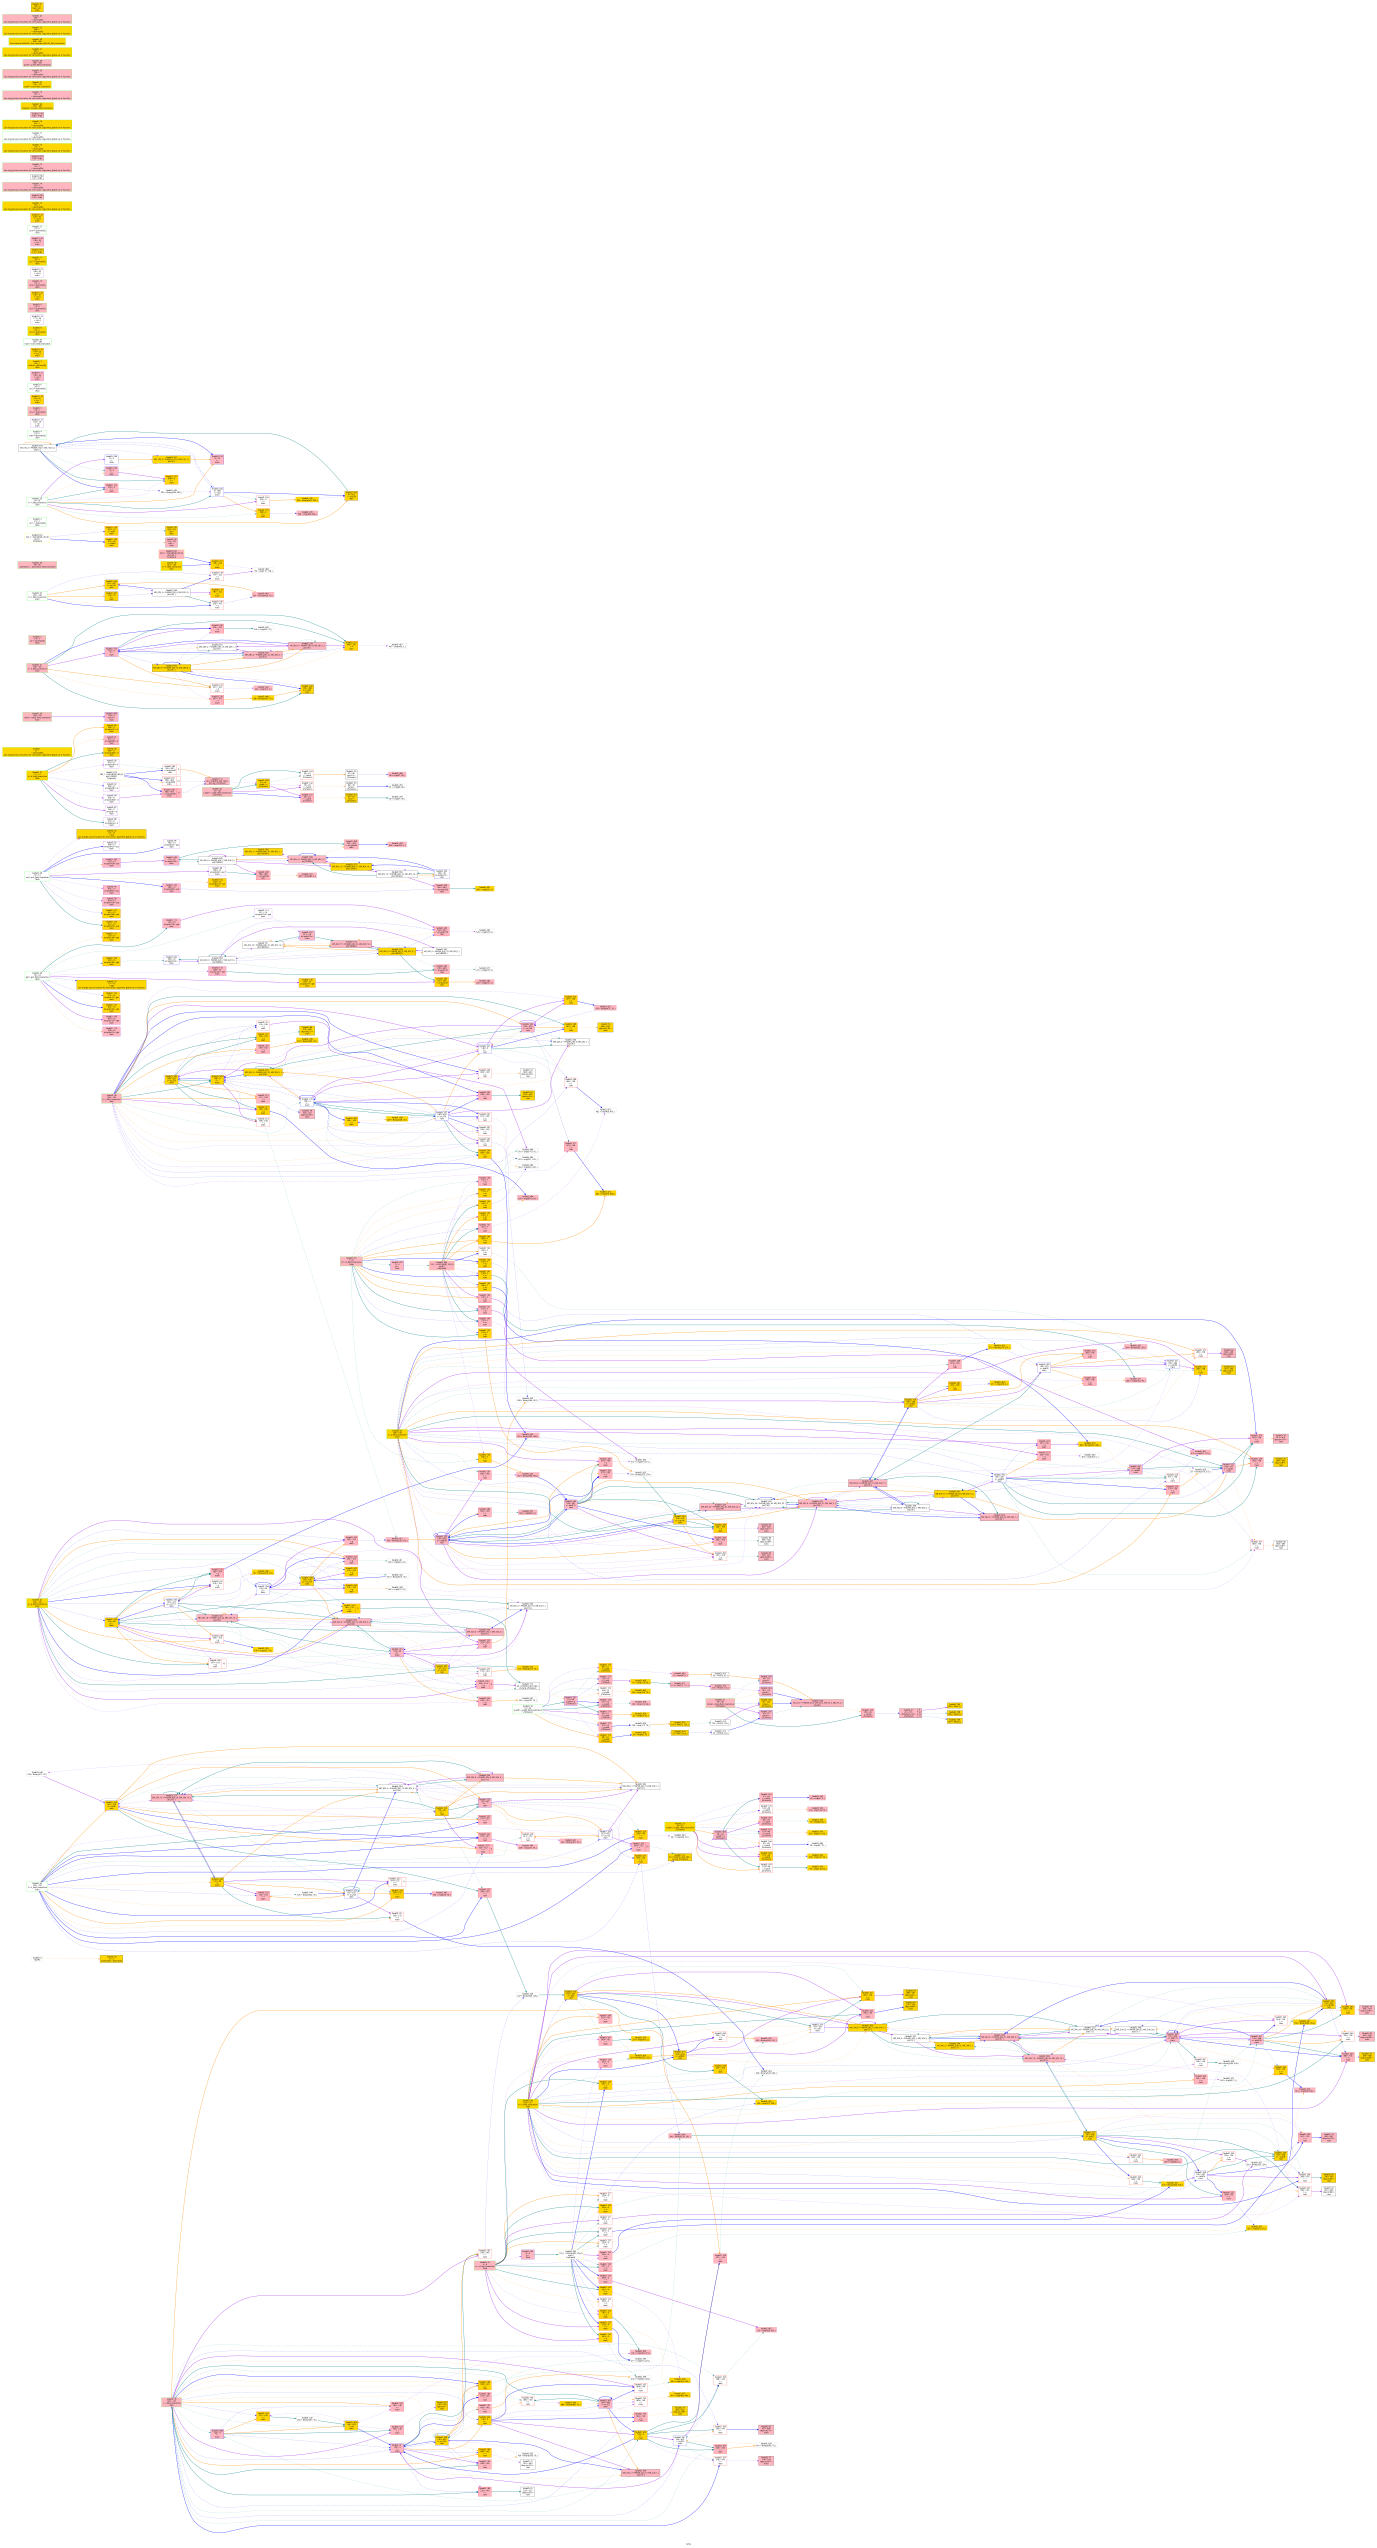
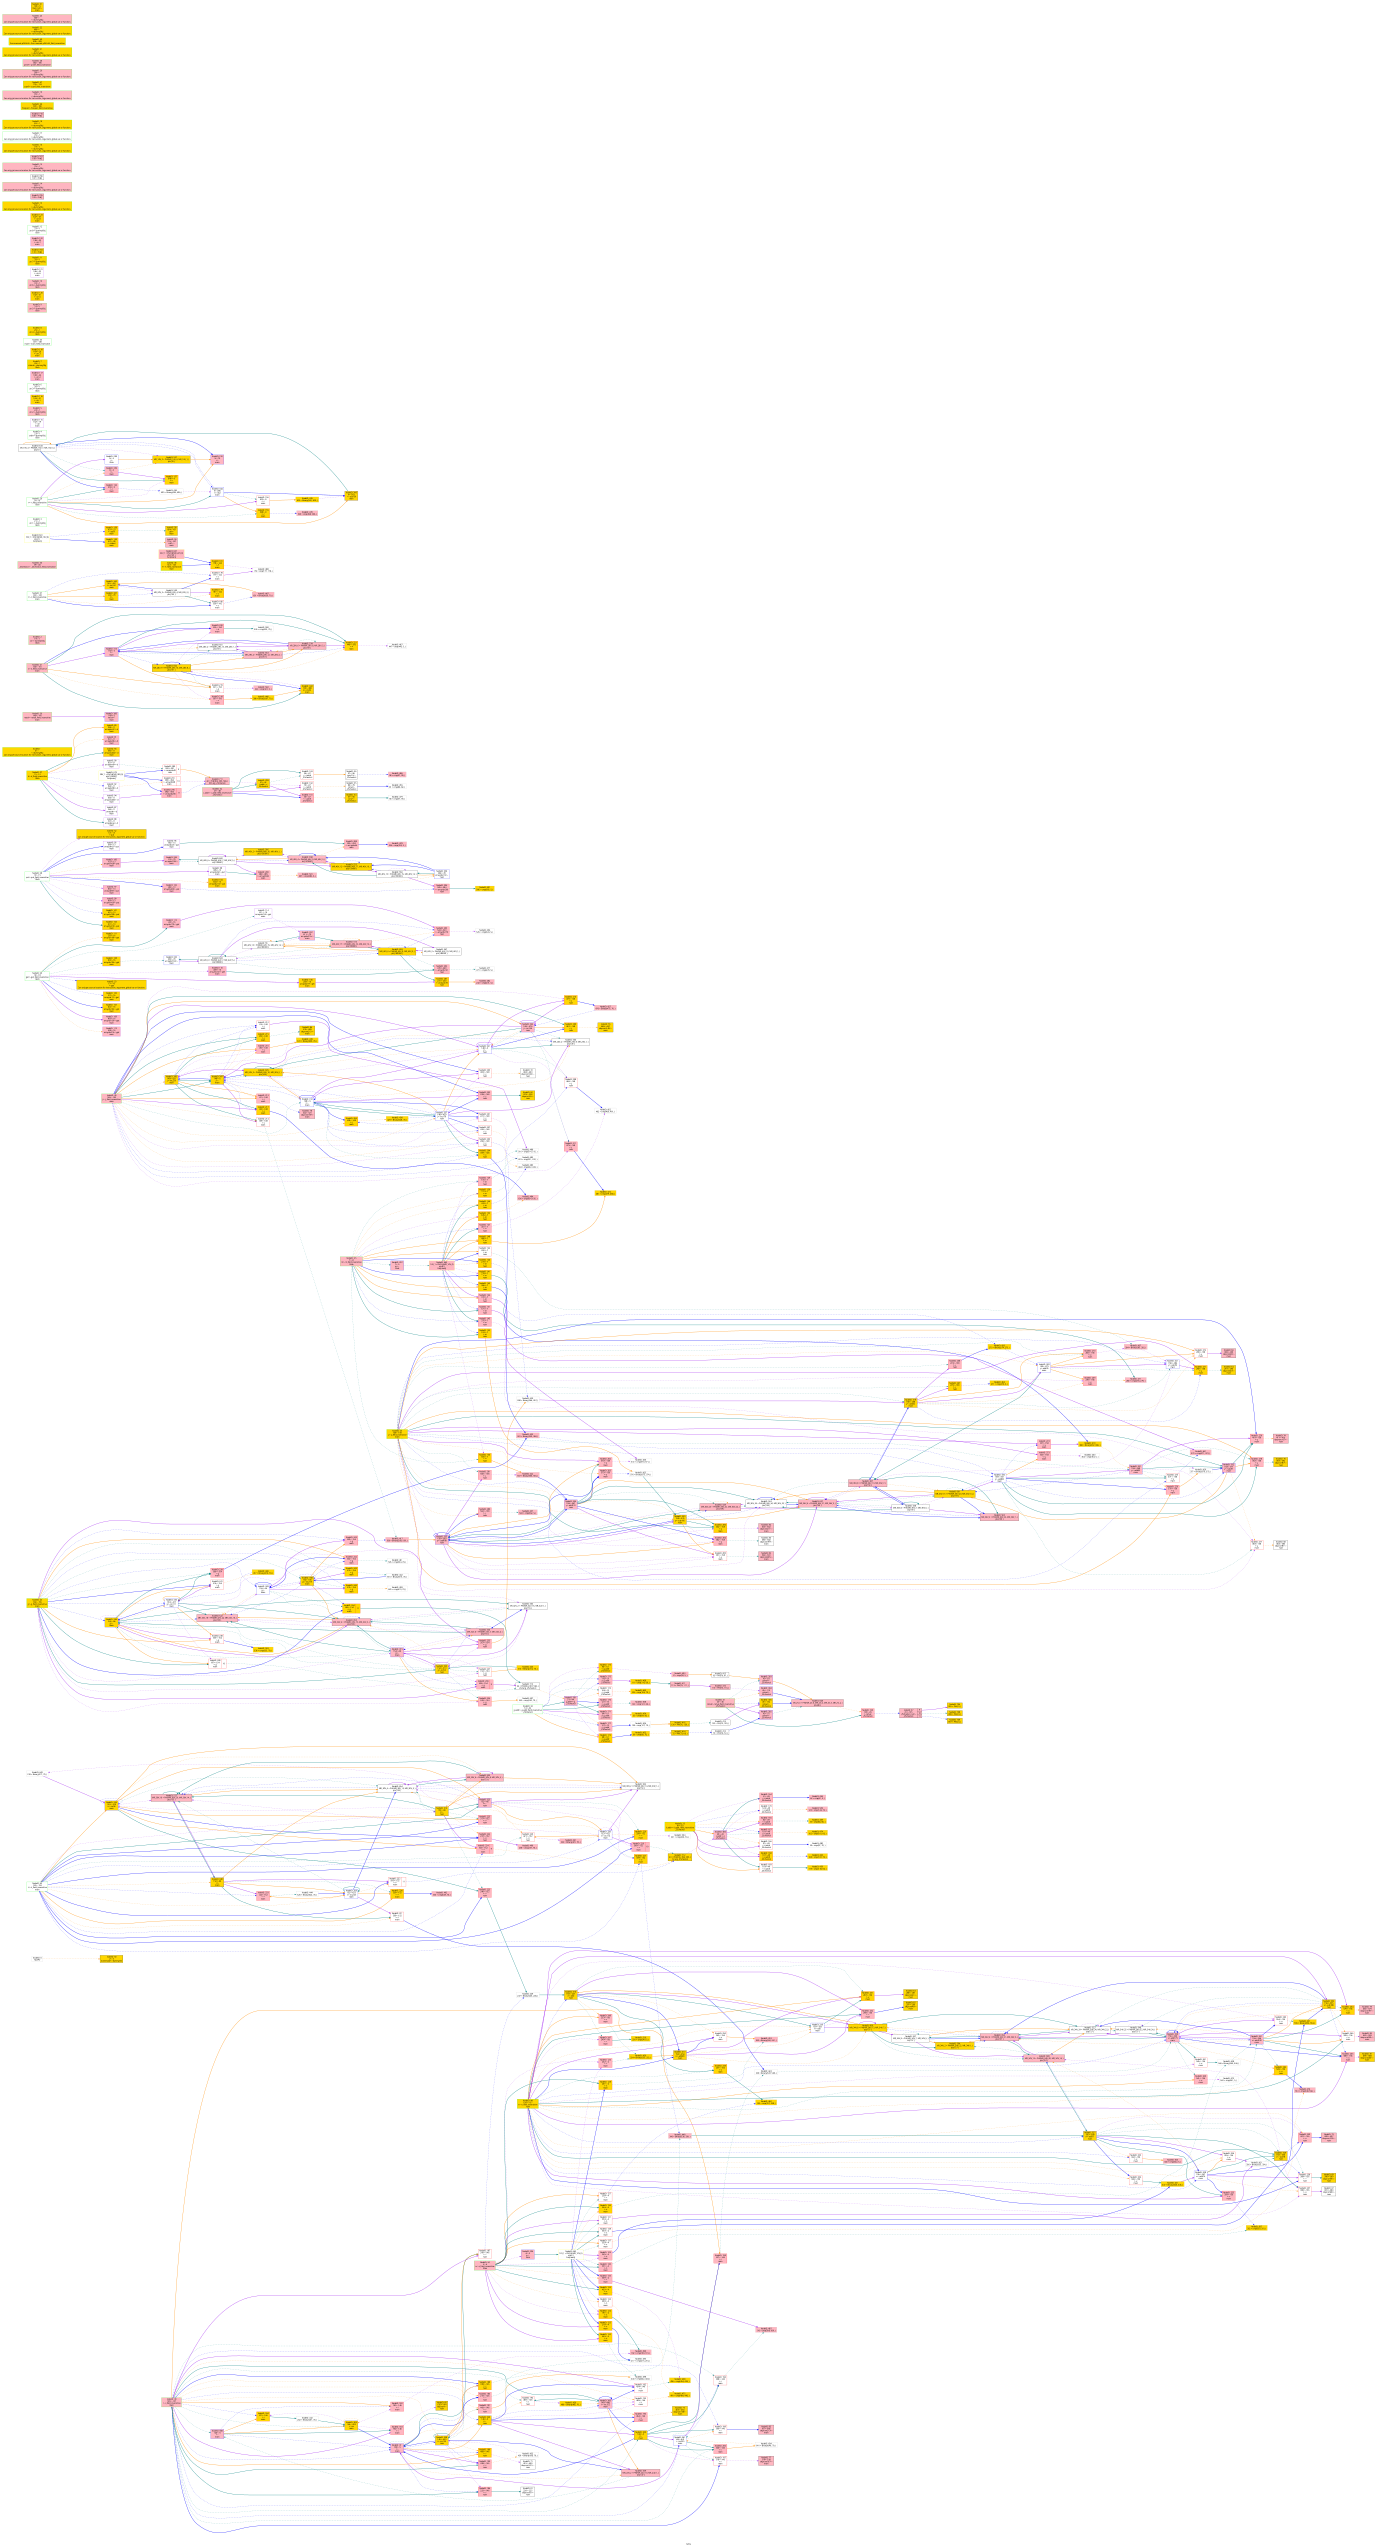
node "NodeID: 119": removed
edge "NodeID: 334" -> "NodeID: 288": now "NodeID: 96" -> "NodeID: 288"
